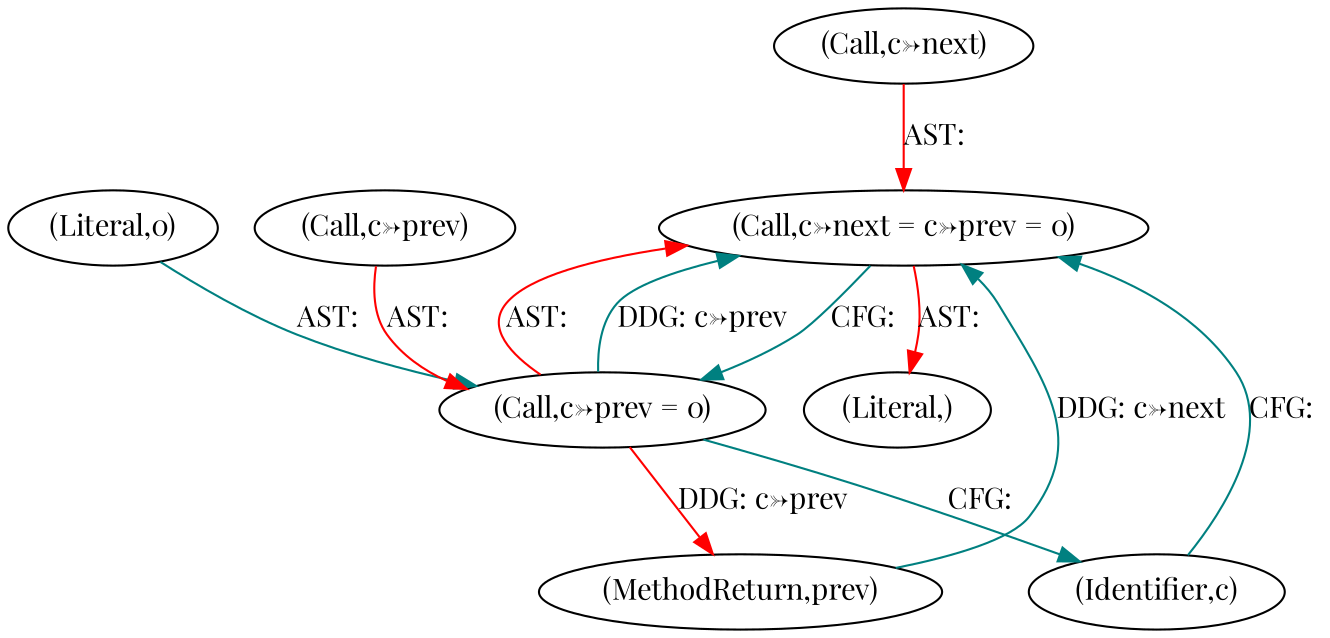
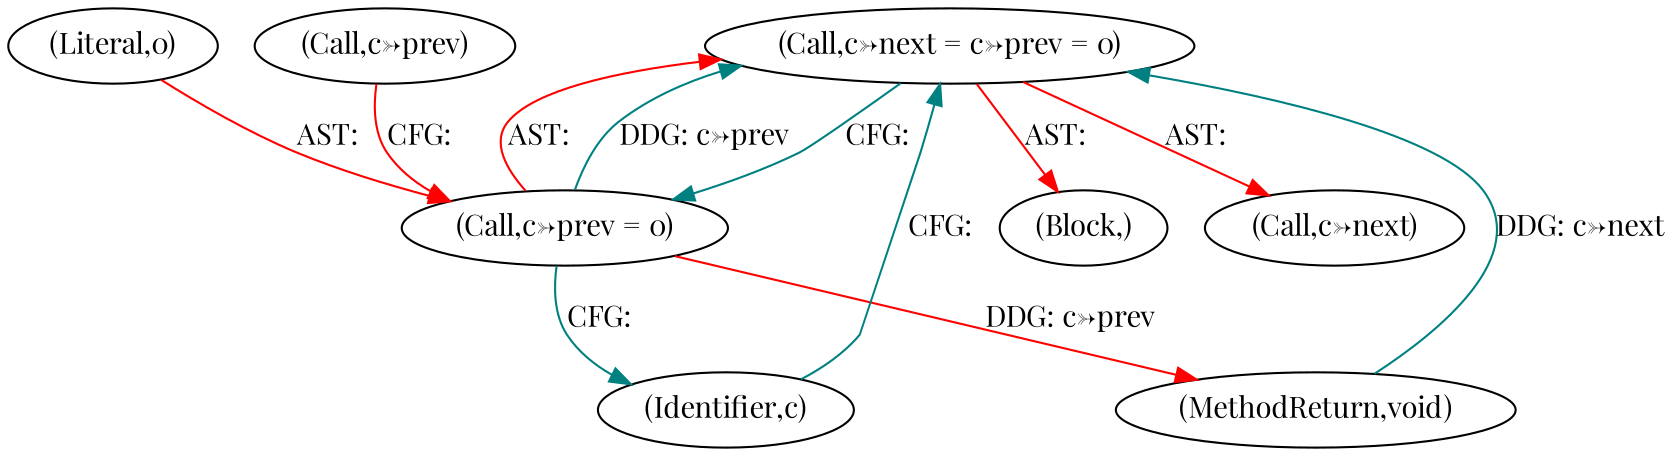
edge "(Call,c->next)" -> "(Call,c->next = c->prev = 0)": reversed
edge "(Call,c->prev)" -> "(Call,c->prev = 0)": label "AST: " -> "CFG: "
edge "(Literal,0)" -> "(Call,c->prev = 0)": color teal -> red
node "(Literal,)": label "(Literal,)" -> "(Block,)"
node "(MethodReturn,prev)": label "(MethodReturn,prev)" -> "(MethodReturn,void)"
